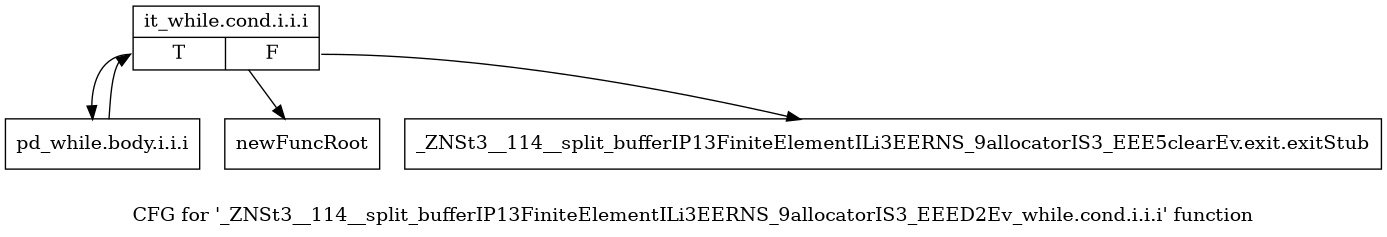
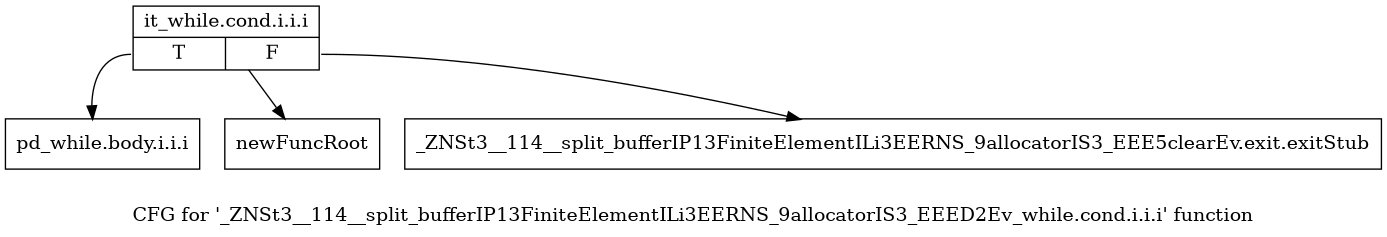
edge "pd_while.body.i.i.i" -> "it_while.cond.i.i.i": removed
